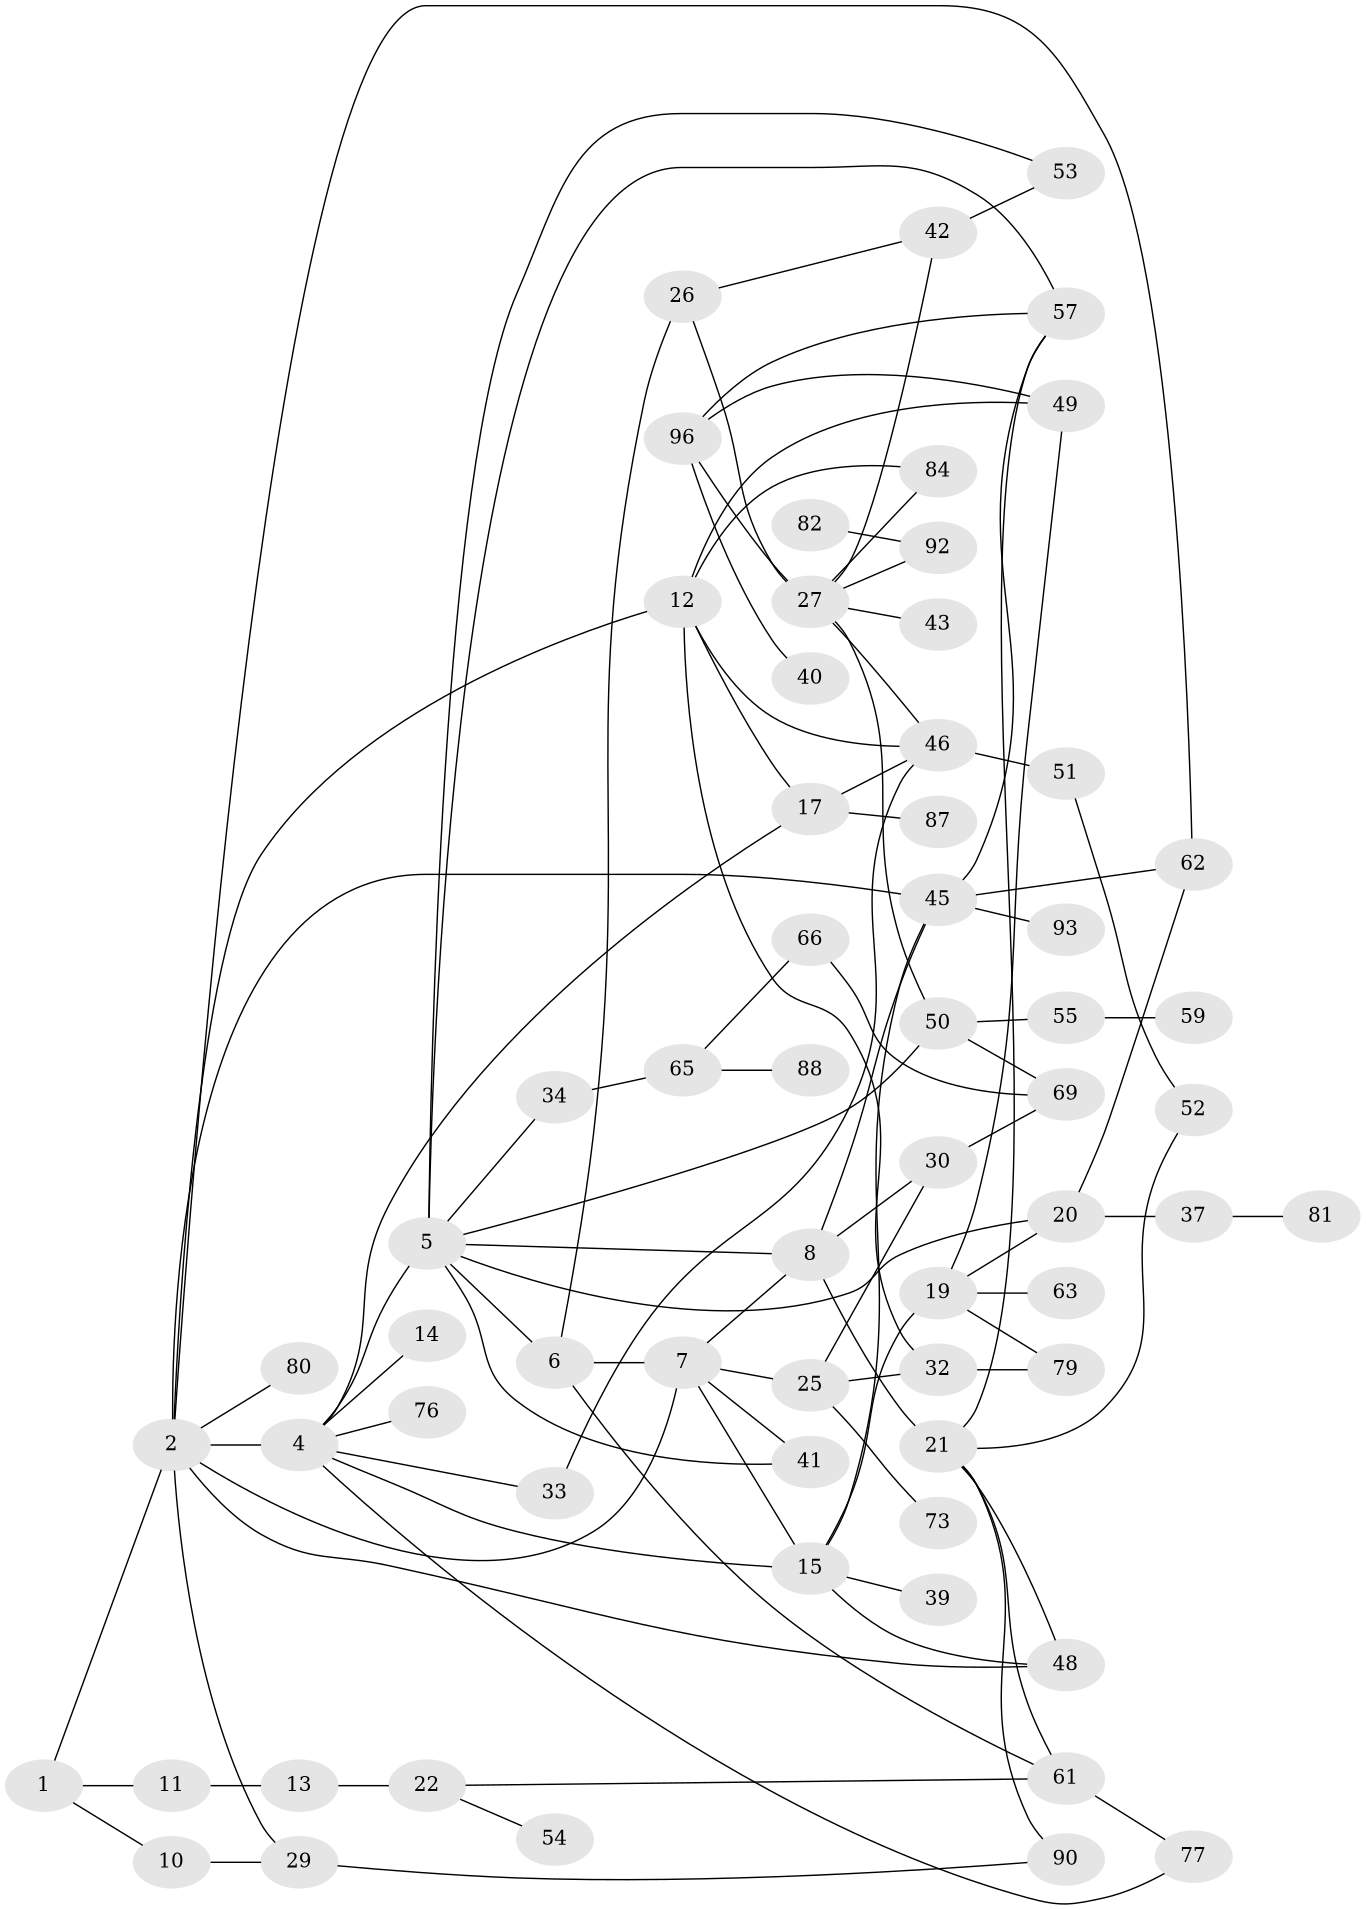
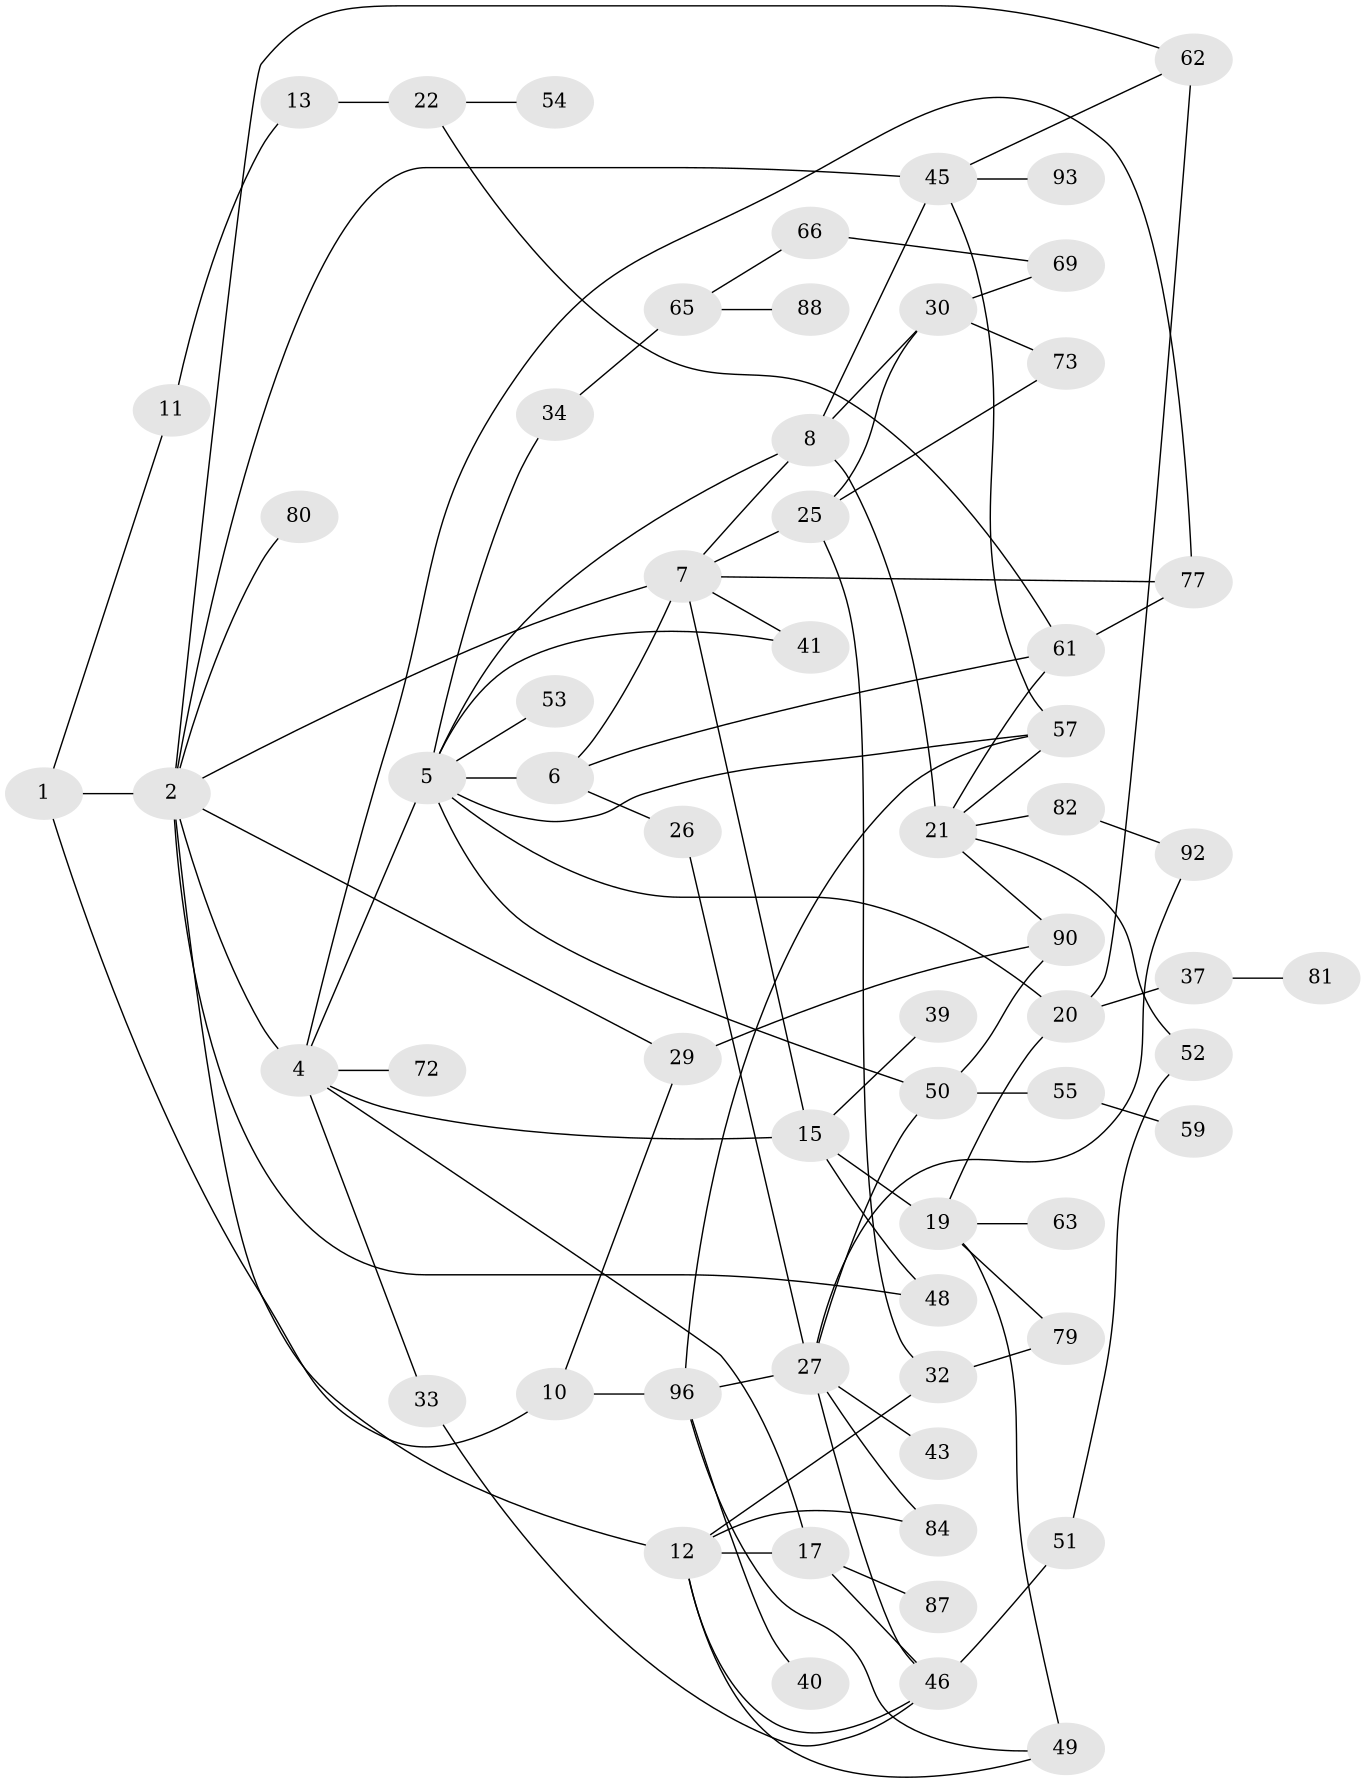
node "42": removed
edge "30" -- "73": added
edge "7" -- "77": added
edge "50" -- "69": now "50" -- "90"
edge "45" -- "15": removed
node "14": removed
edge "10" -- "96": added
node "76": label "76" -> "72"
edge "21" -- "48": now "21" -- "82"
